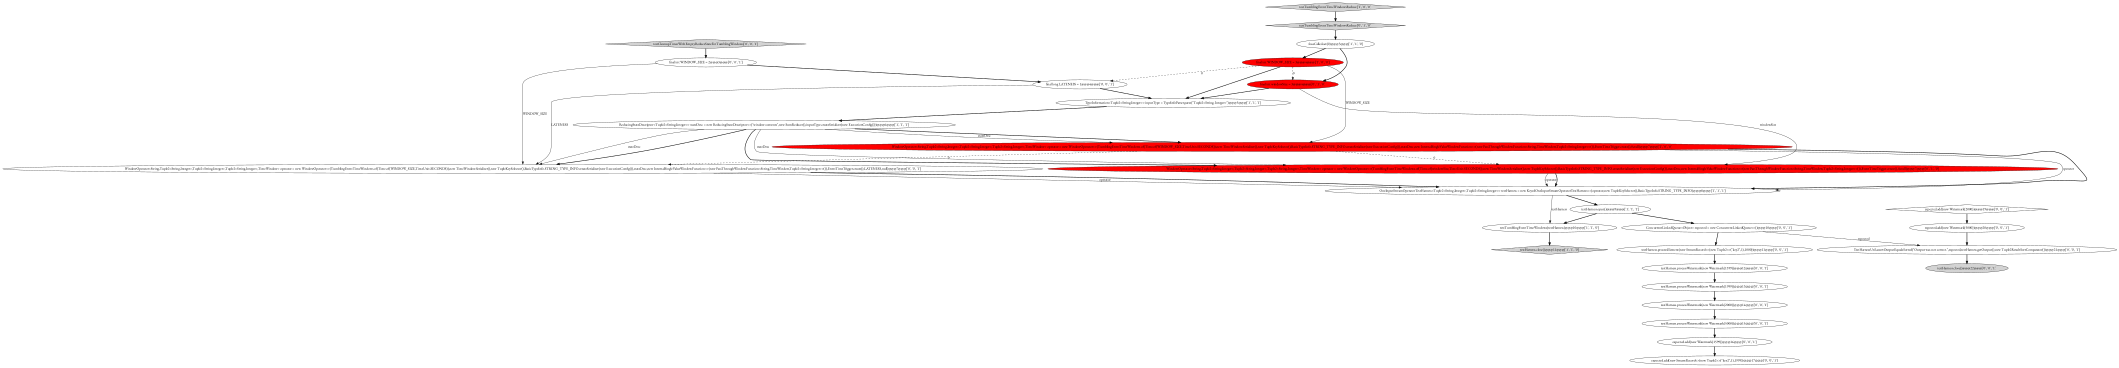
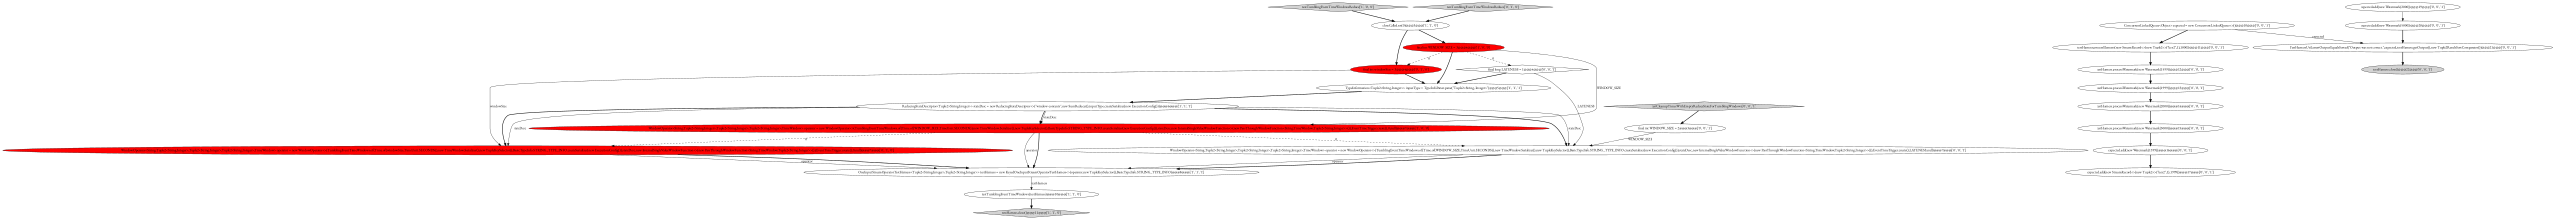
edge "testTumblingEventTimeWindowsReduce['1', '0', '0']" -> "testTumblingEventTimeWindowsReduce['0', '1', '0']": now "testTumblingEventTimeWindowsReduce['1', '0', '0']" -> "closeCalled.set(0)@@@3@@@['1', '1', '0']"
edge "final int WINDOW_SIZE = 2@@@3@@@['0', '0', '1']" -> "final long LATENESS = 1@@@4@@@['0', '0', '1']": removed
node "final long LATENESS = 1@@@4@@@['0', '0', '1']": shape ellipse -> diamond
node "testHarness.open()@@@9@@@['1', '1', '1']": removed
node "expected.add(new Watermark(2000))@@@19@@@['0', '0', '1']": shape diamond -> ellipse
edge "expected.add(new Watermark(2000))@@@19@@@['0', '0', '1']" -> "expected.add(new Watermark(5000))@@@20@@@['0', '0', '1']": style bold -> solid
